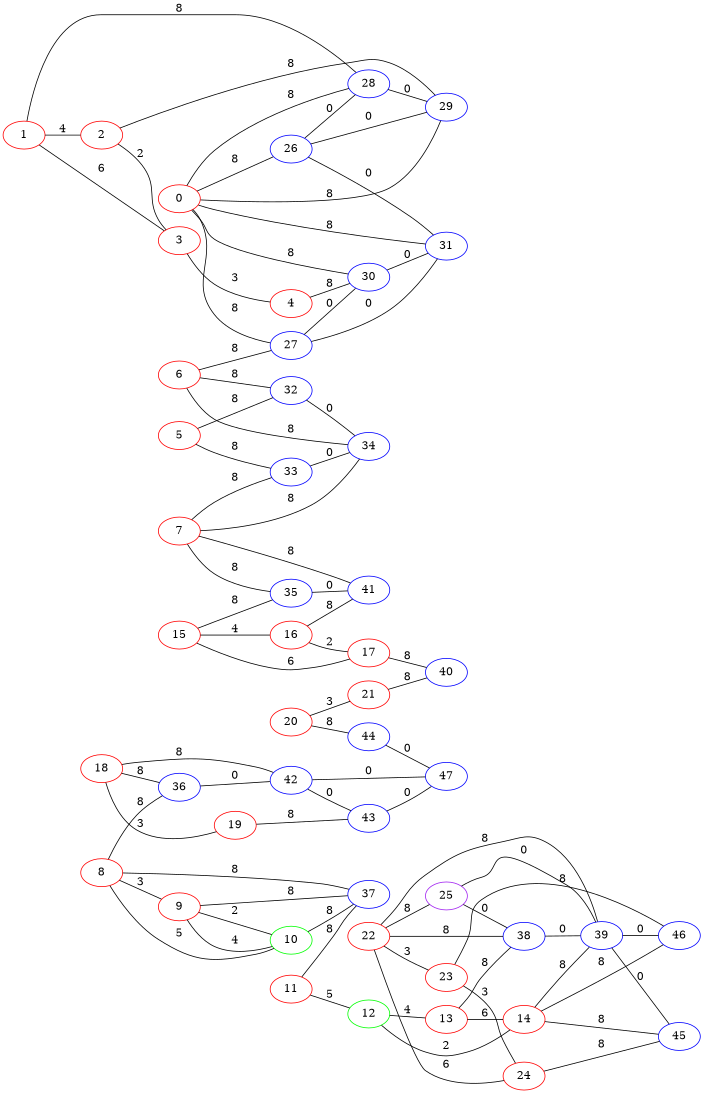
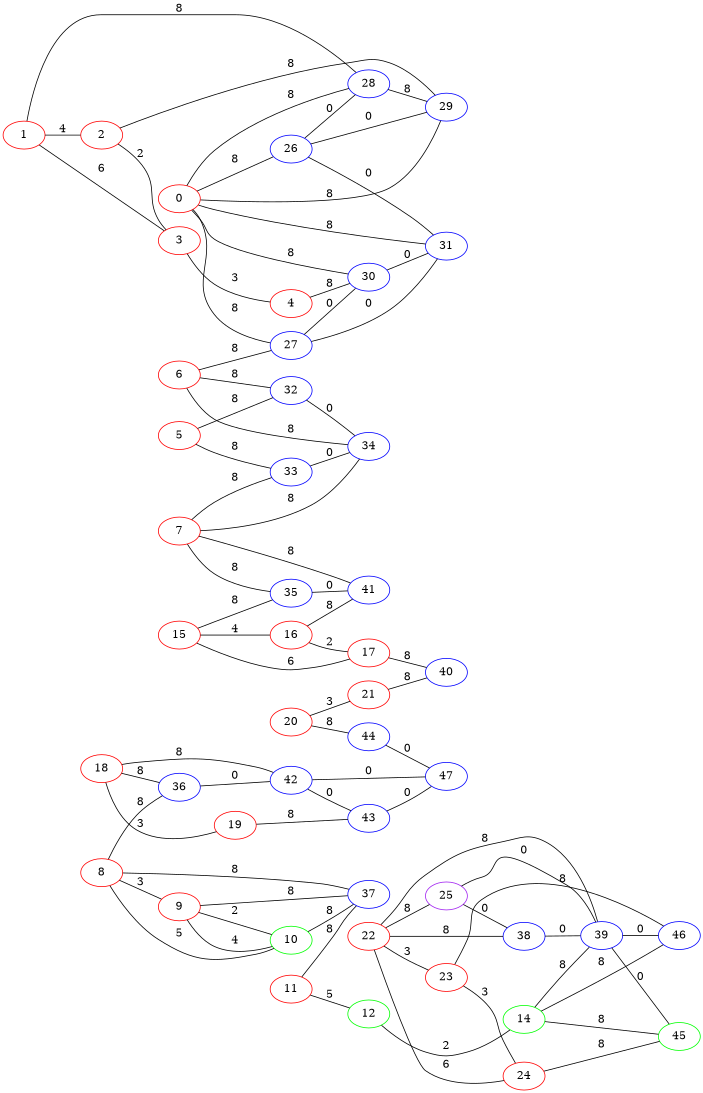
edge "28" -- "29": label "0" -> "8"
node "13": removed
node "14": color red -> green
node "45": color blue -> green
